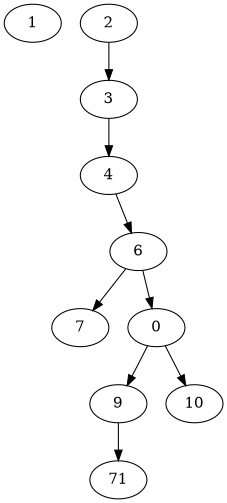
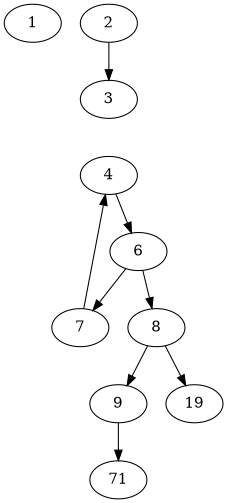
edge "3" -> "4": now "7" -> "4"
node "0": label "0" -> "8"
node "10": label "10" -> "19"
